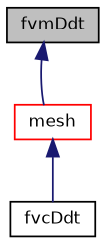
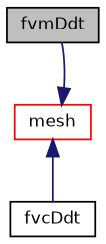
edge "mesh" -> "fvmDdt": reversed
